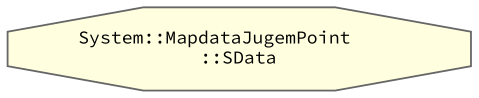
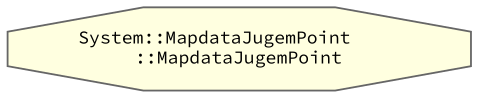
node "System::MapdataJugemPoint ::SData": label "System::MapdataJugemPoint ::SData" -> "System::MapdataJugemPoint ::MapdataJugemPoint"
